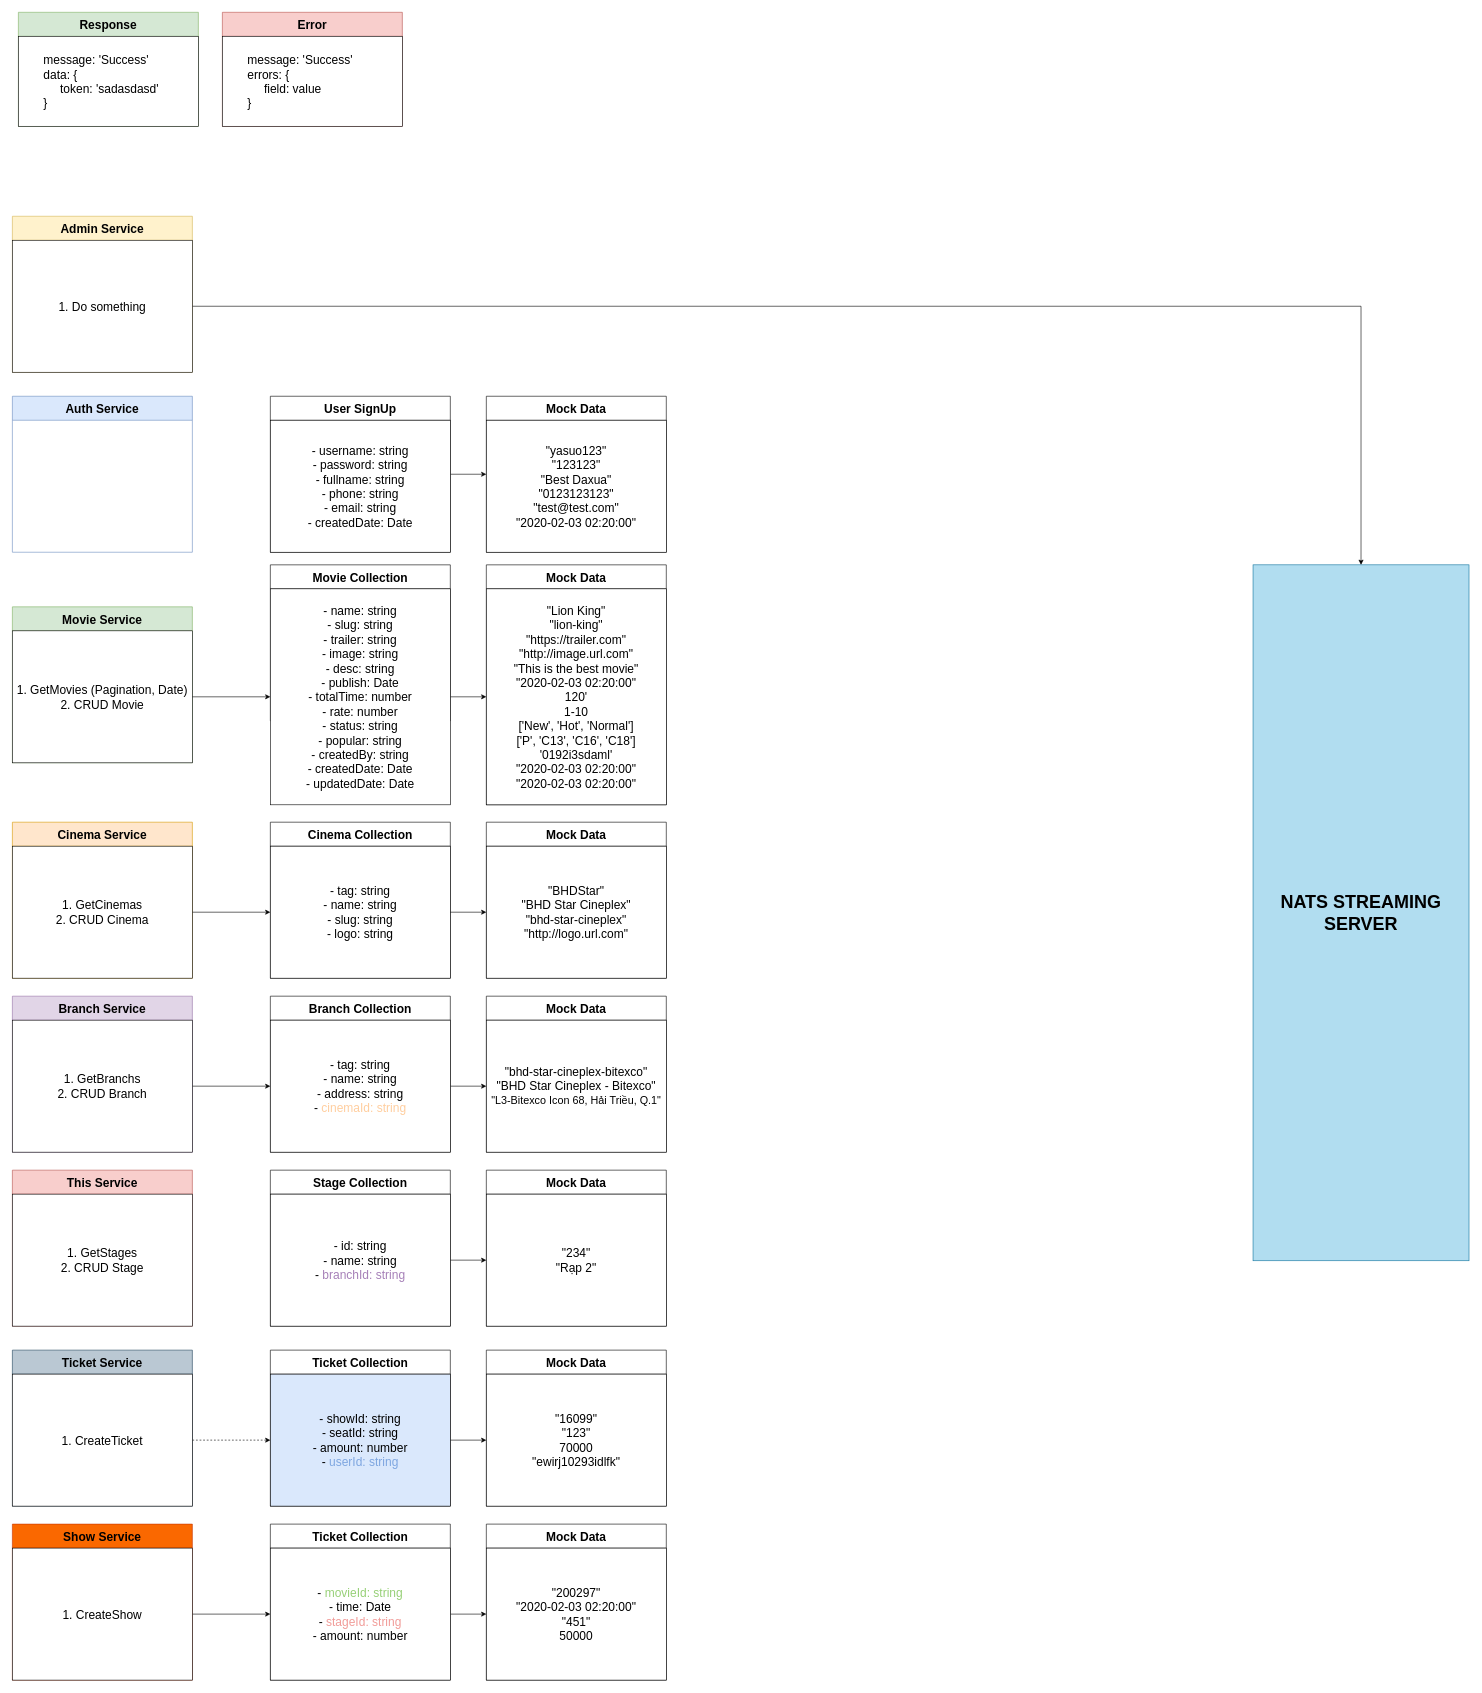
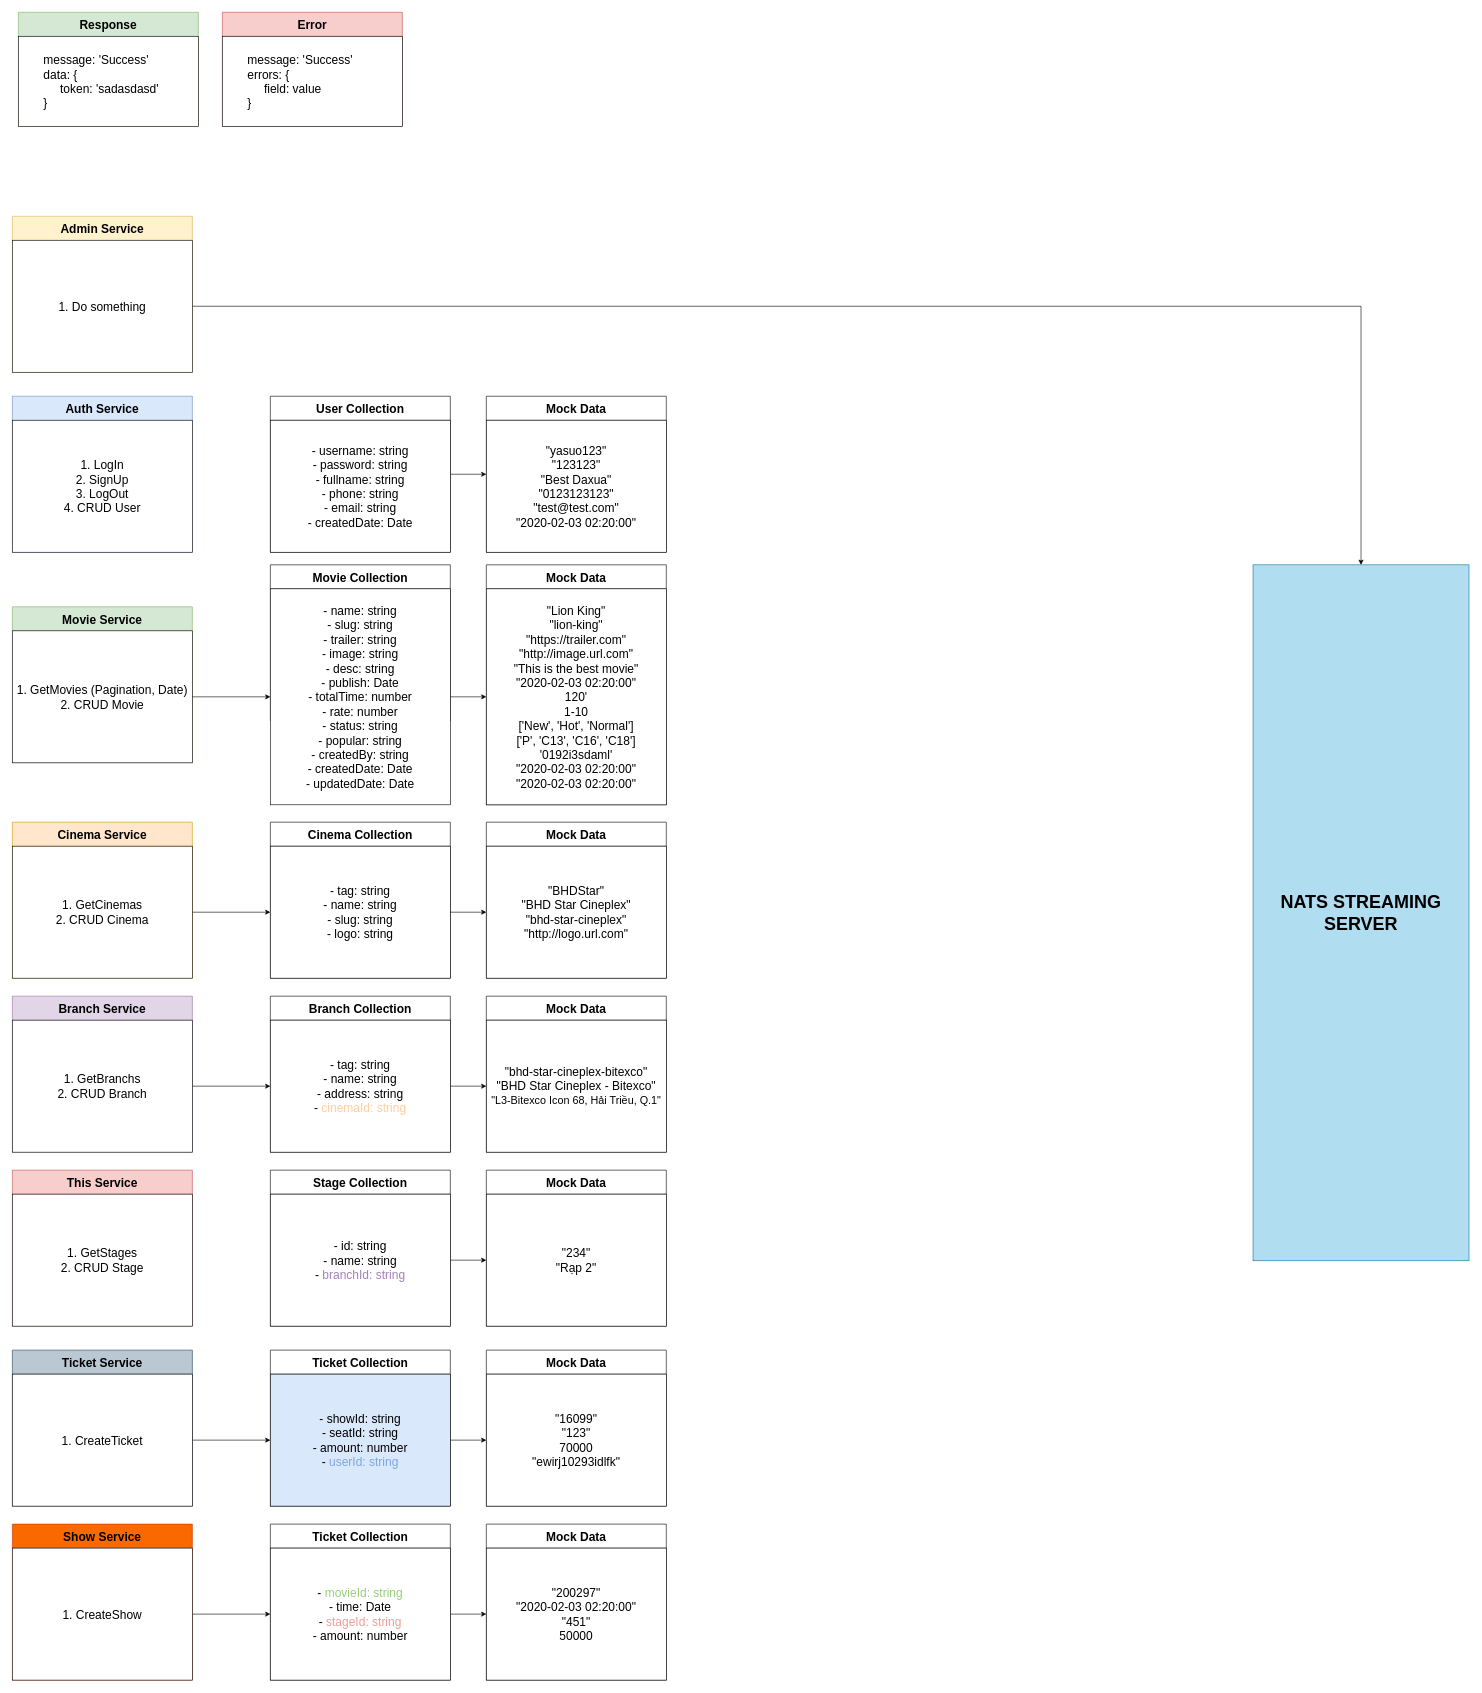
node "User SignUp": label "User SignUp" -> "User Collection"
node "1. LogIn 2. SignUp 3. LogOut 4. CRUD User": added
edge "1. CreateTicket" -> "- showId: string - seatId: string - amount: number - userId: string": style dashed -> solid
